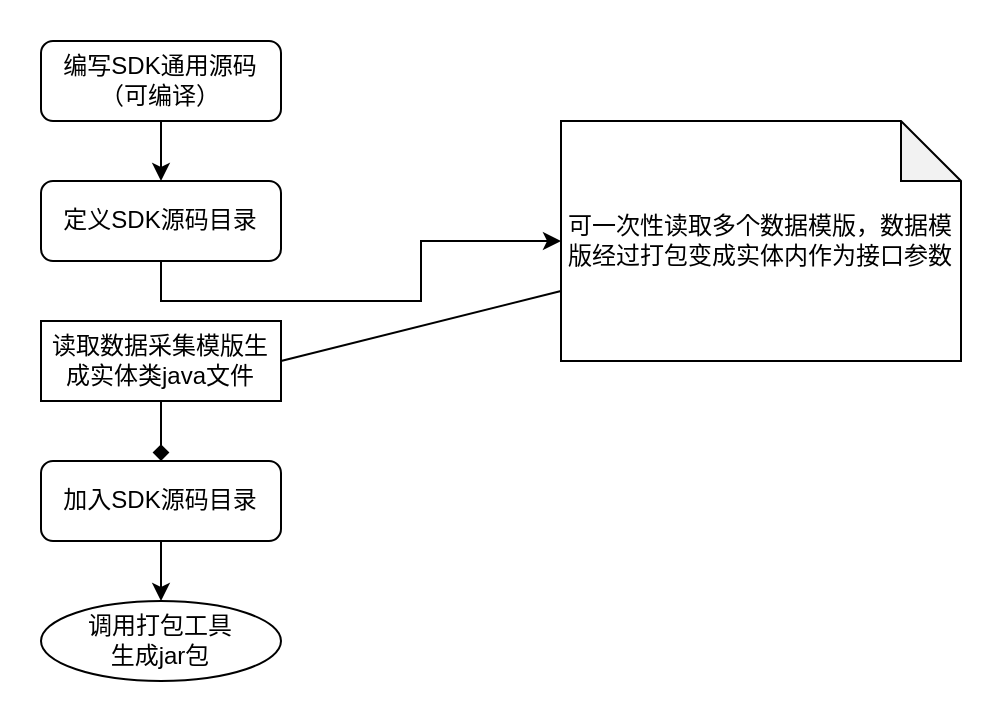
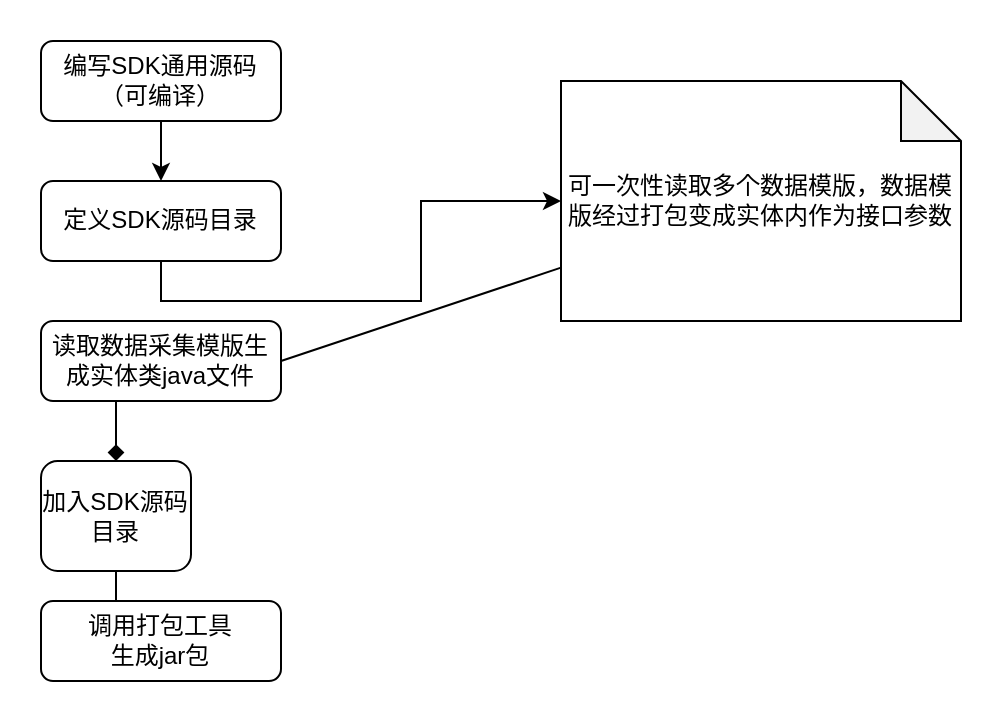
node "可一次性读取多个数据模版，数据模版经过打包变成实体内作为接口参数": moved (761, 241) -> (761, 201)
node "读取数据采集模版生成实体类java文件": shape rectangle -> rounded rectangle
node "加入SDK源码目录": size 240x80 -> 150x110
node "调用打包工具 生成jar包": shape ellipse -> rounded rectangle
